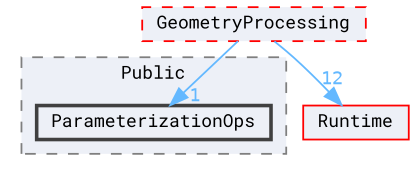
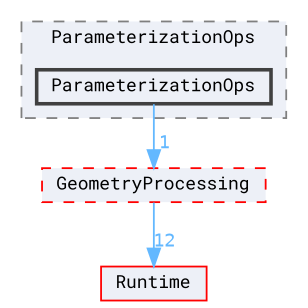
edge "GeometryProcessing" -> "ParameterizationOps": reversed
cluster "Public": label "Public" -> "ParameterizationOps"
